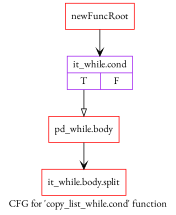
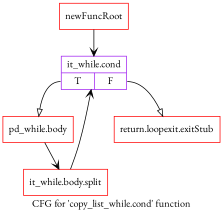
node "return.loopexit.exitStub": added
edge "it_while.body.split" -> "it_while.cond": added
